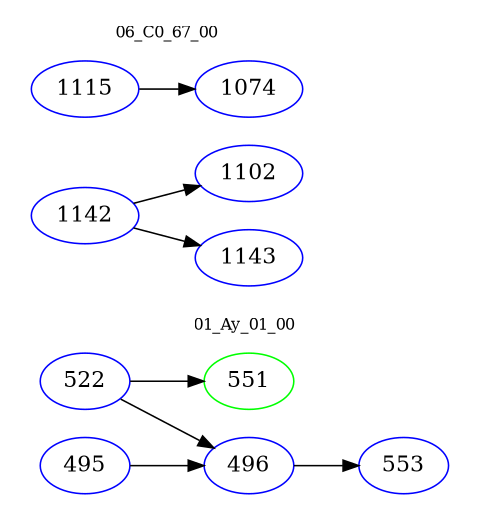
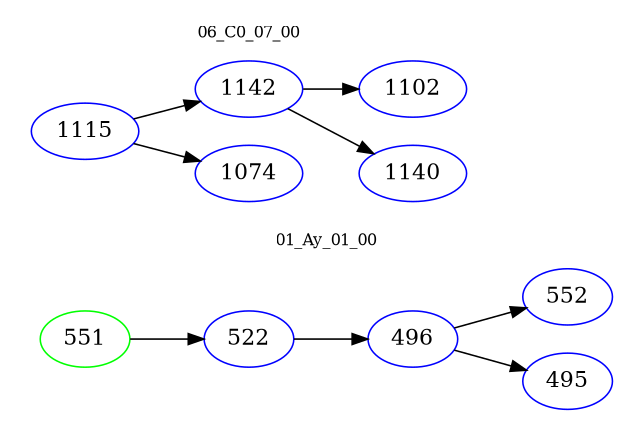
cluster "06_C0_67_00": label "06_C0_67_00" -> "06_C0_07_00"
edge "1115" -> "1142": added
node "1143": label "1143" -> "1140"
edge "522" -> "551": reversed
edge "495" -> "496": reversed
node "553": label "553" -> "552"
